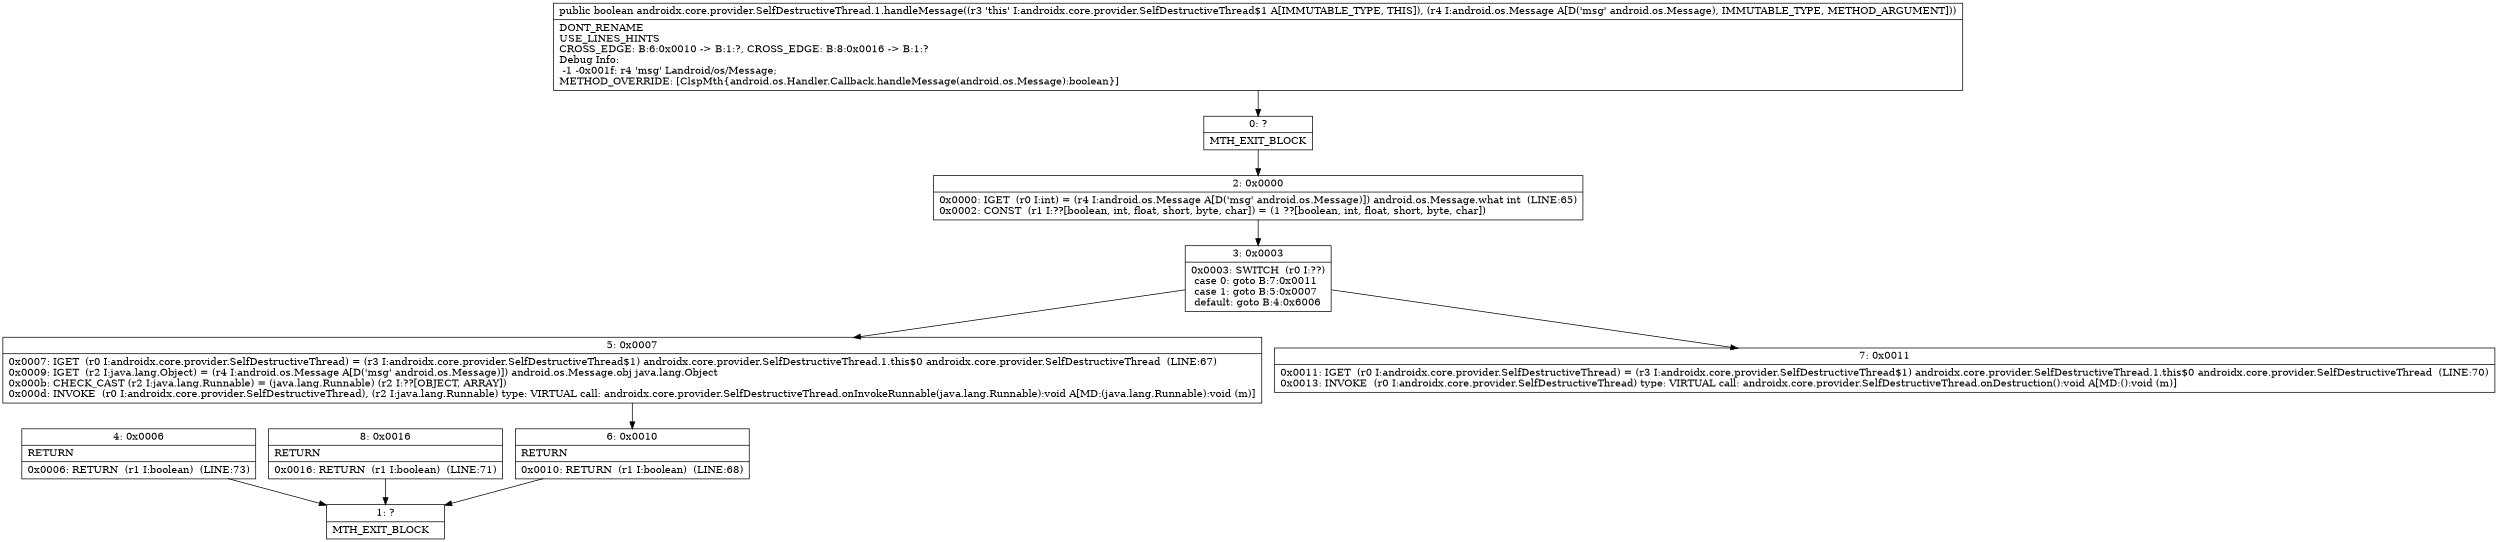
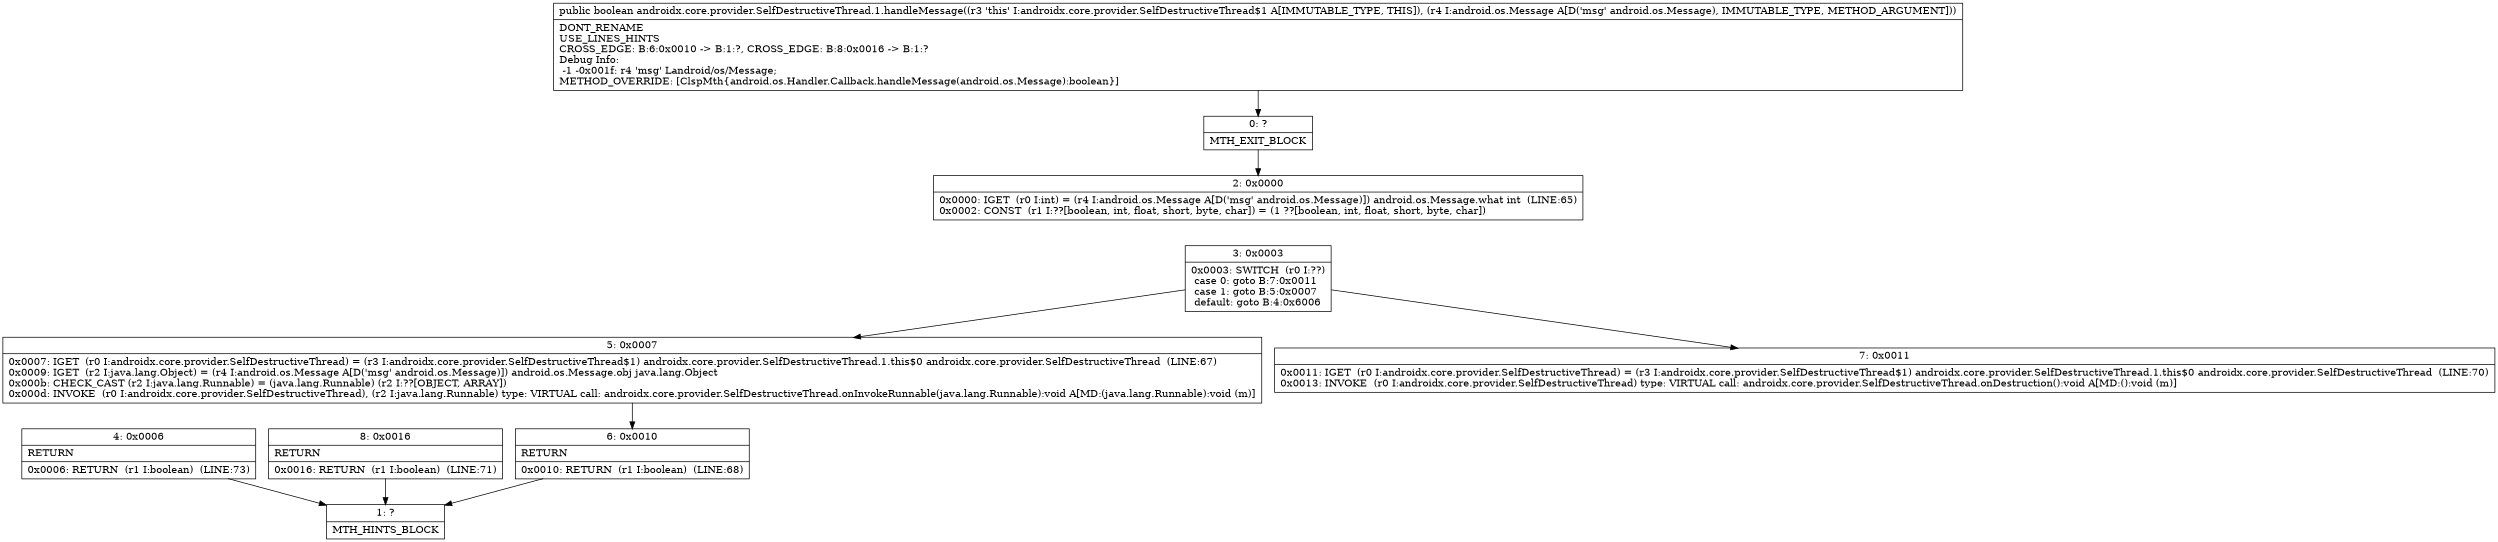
edge "2: 0x0000" -> "3: 0x0003": removed
node "1: ?": text "MTH_EXIT_BLOCK" -> "MTH_HINTS_BLOCK"
